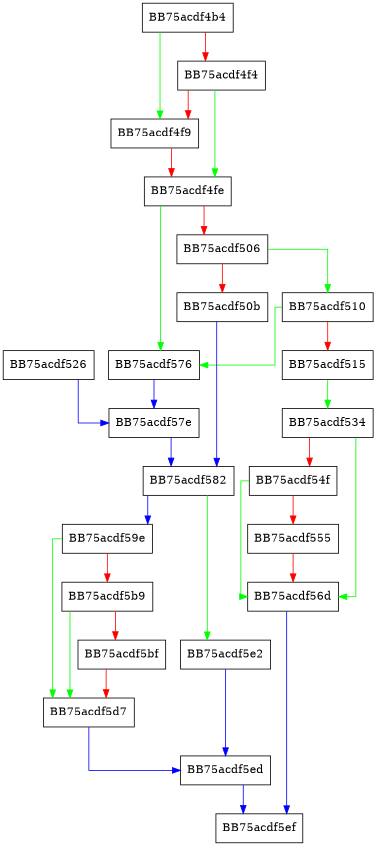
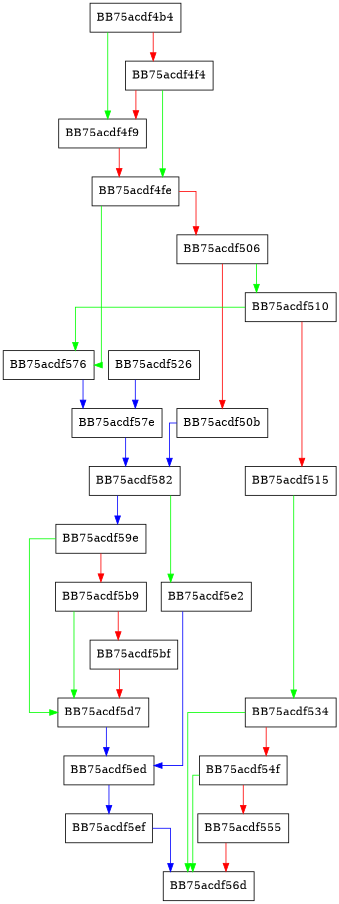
edge "BB75acdf56d" -> "BB75acdf5ef": reversed
